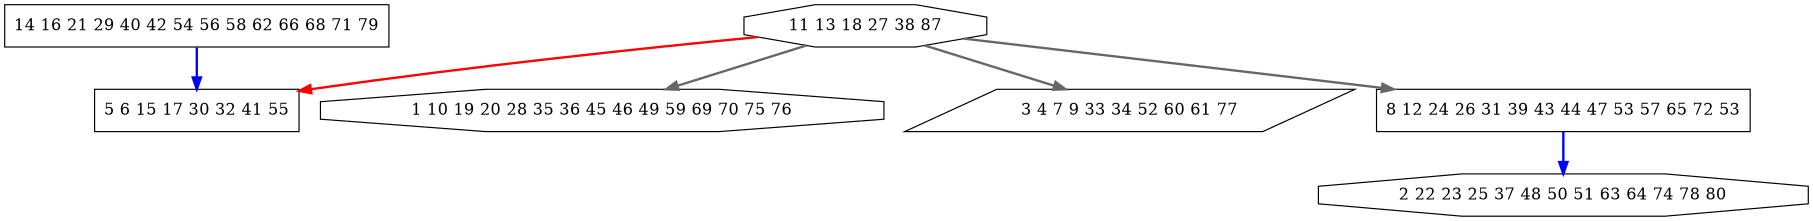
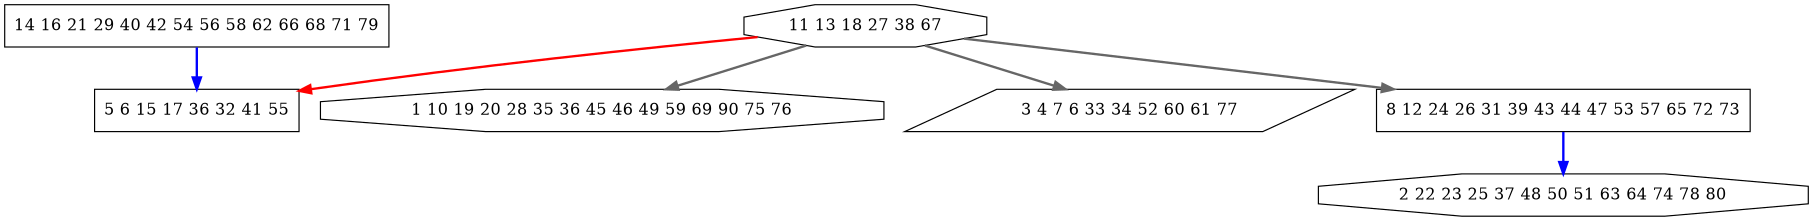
node "11 13 18 27 38 87": label "11 13 18 27 38 87" -> "11 13 18 27 38 67"
node "5 6 15 17 30 32 41 55": label "5 6 15 17 30 32 41 55" -> "5 6 15 17 36 32 41 55"
node "1 10 19 20 28 35 36 45 46 49 59 69 70 75 76": label "1 10 19 20 28 35 36 45 46 49 59 69 70 75 76" -> "1 10 19 20 28 35 36 45 46 49 59 69 90 75 76"
node "3 4 7 9 33 34 52 60 61 77": label "3 4 7 9 33 34 52 60 61 77" -> "3 4 7 6 33 34 52 60 61 77"
node "8 12 24 26 31 39 43 44 47 53 57 65 72 53": label "8 12 24 26 31 39 43 44 47 53 57 65 72 53" -> "8 12 24 26 31 39 43 44 47 53 57 65 72 73"
